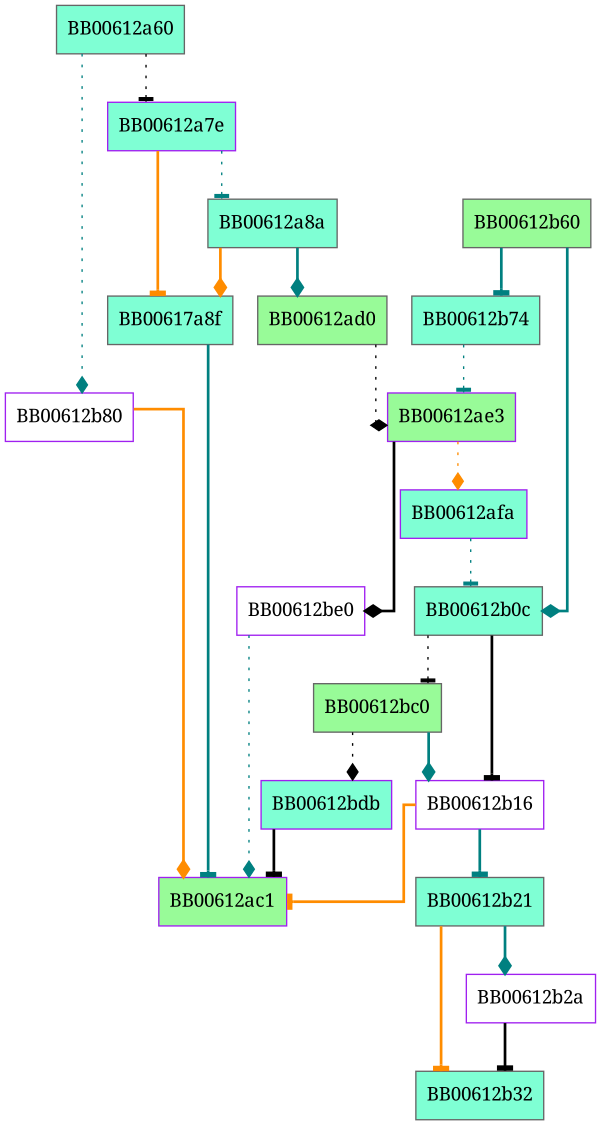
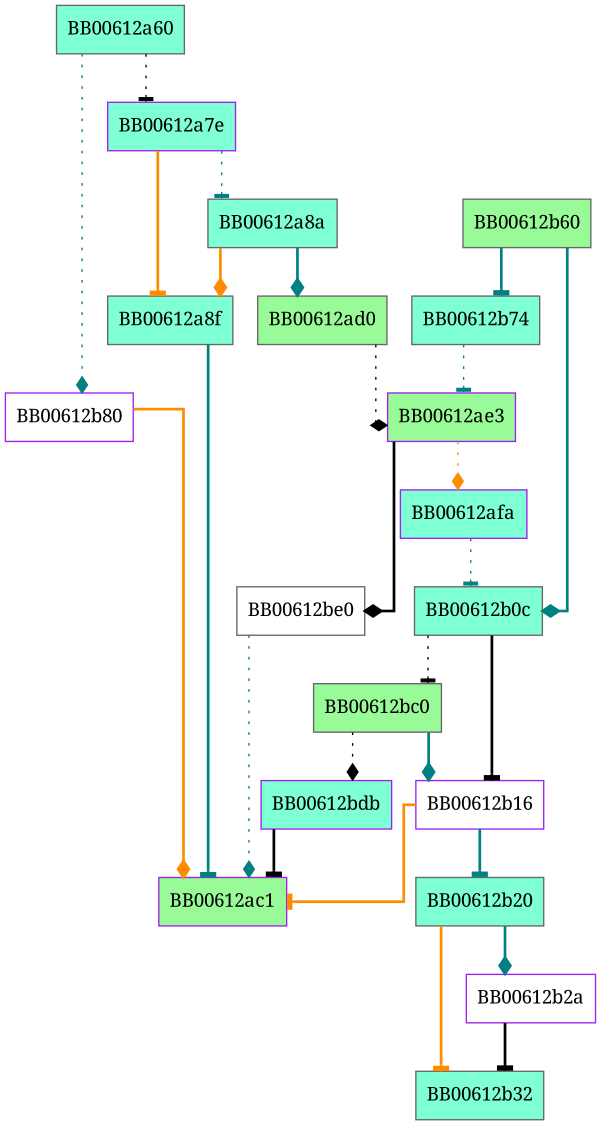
node "BB00617a8f": label "BB00617a8f" -> "BB00612a8f"
node "BB00612be0": color purple -> gray40
node "BB00612b21": label "BB00612b21" -> "BB00612b20"
